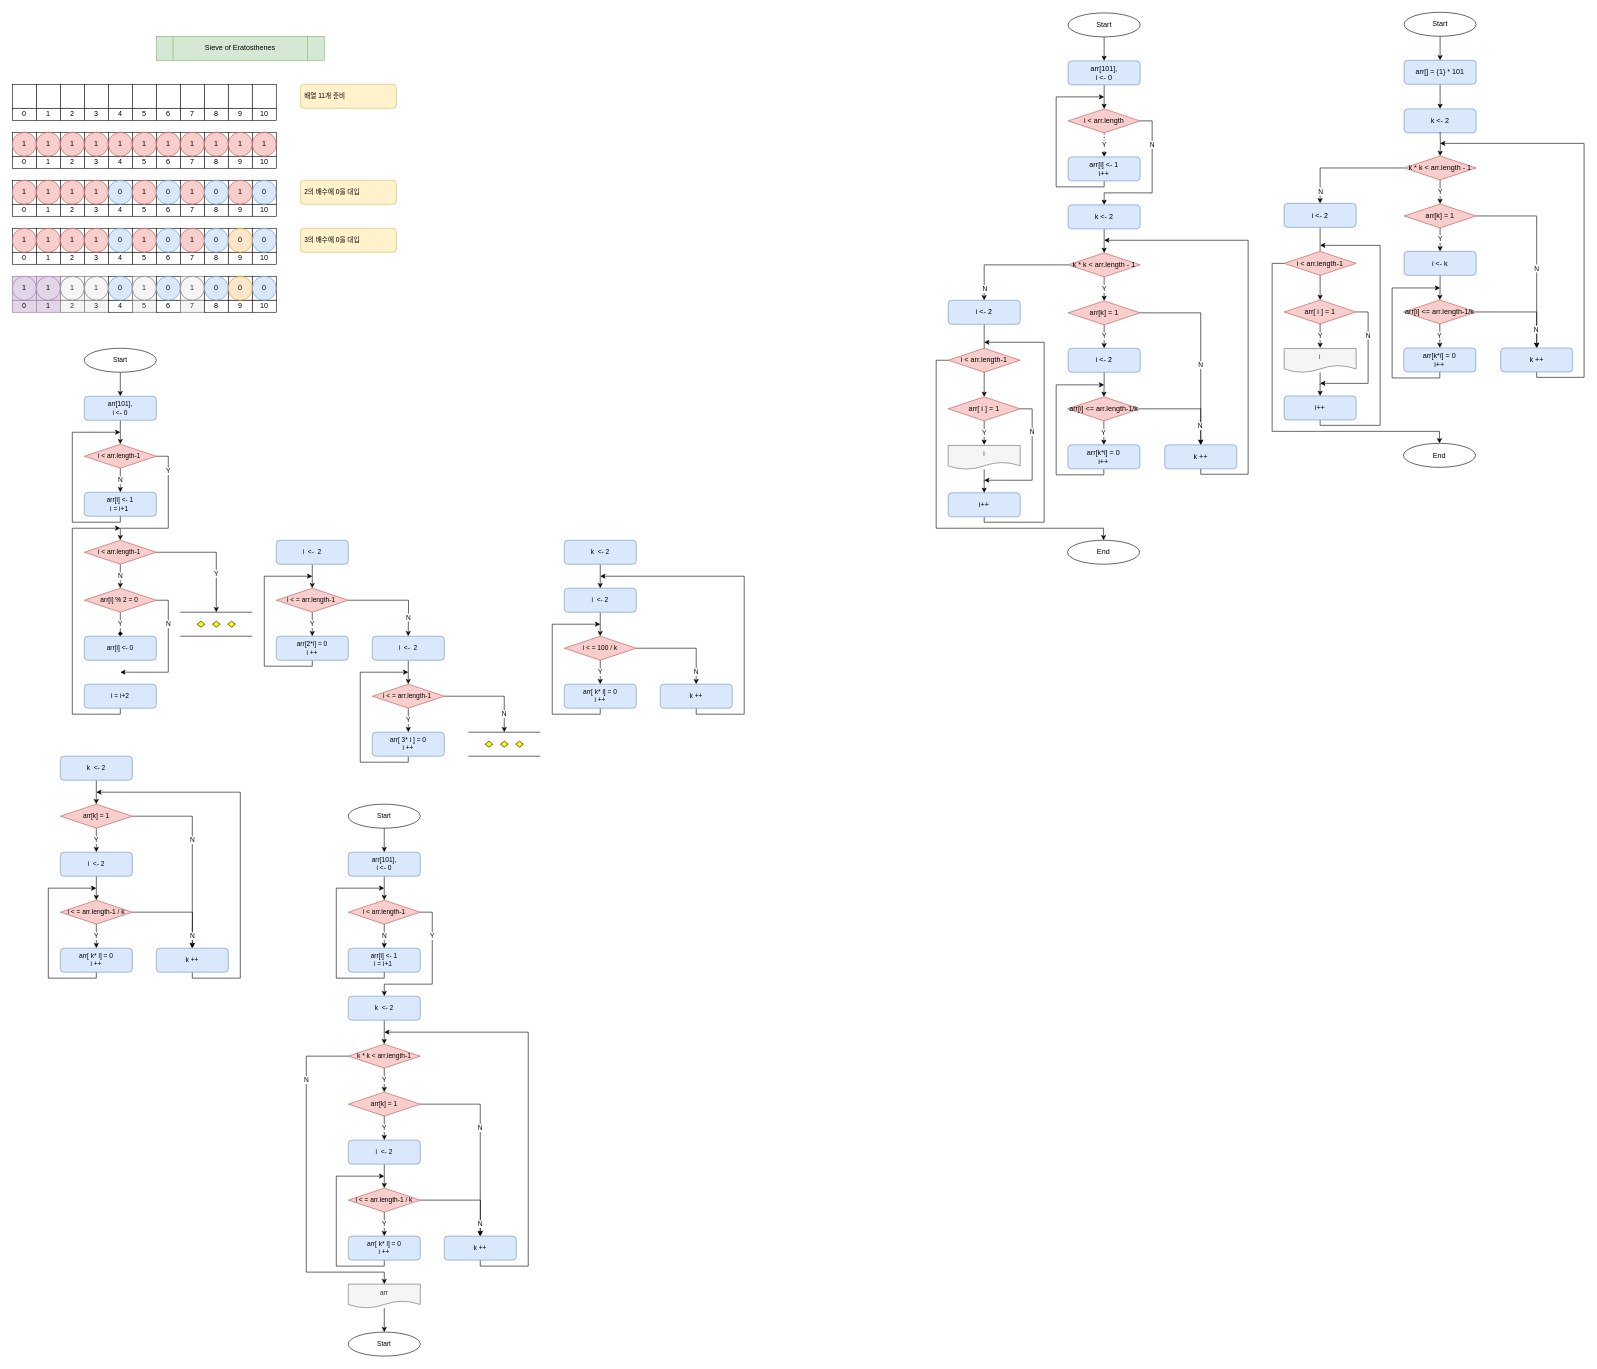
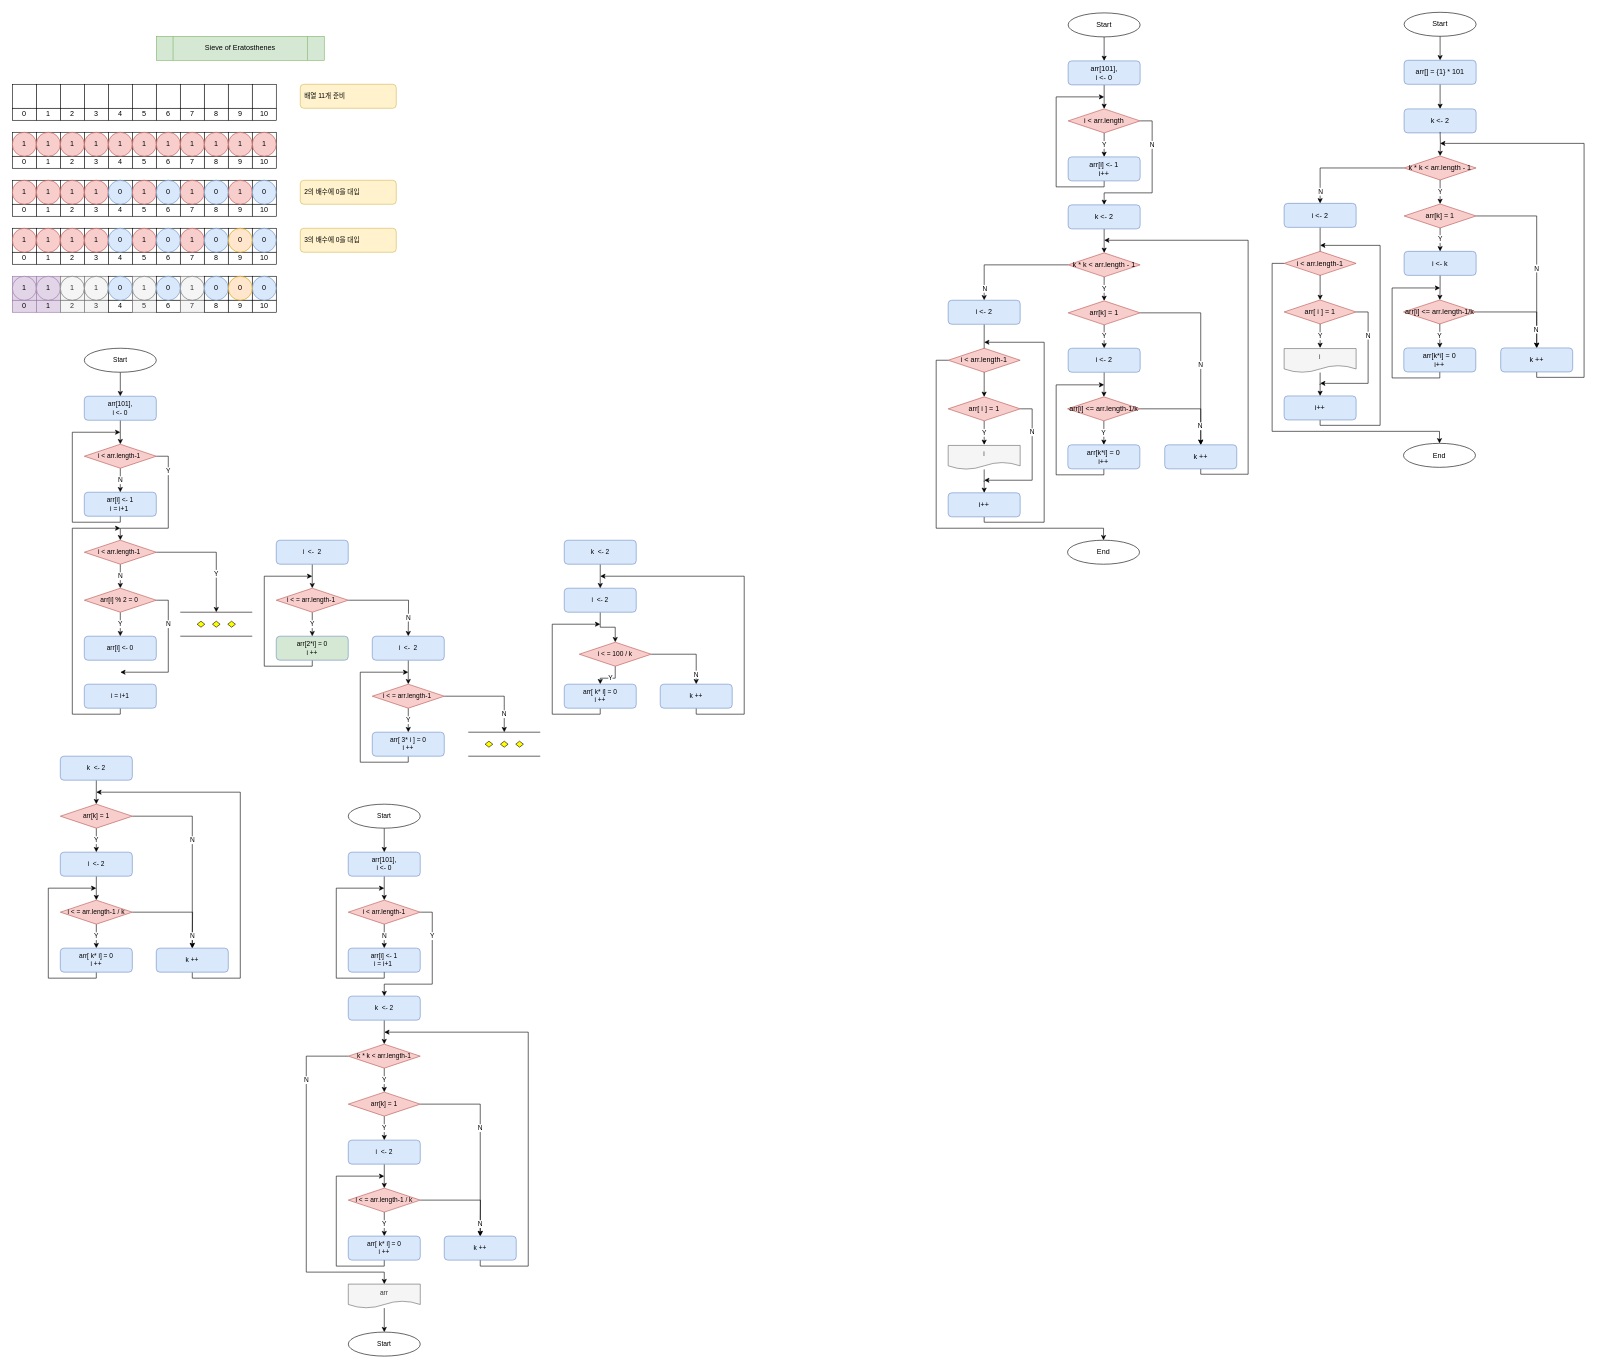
edge "i < arr.length" -> "arr[i] <- 1 i++": style dashed -> solid
edge "arr[i] % 2 = 0" -> "arr[i] <- 0": arrowhead diamond -> classic
node "arr[2*i] = 0 i ++": fillcolor #dae8fc -> #d5e8d4
node "i < = 100 / k": moved (600, 648) -> (615, 654)
node "i = i+2": label "i = i+2" -> "i = i+1"
